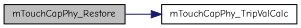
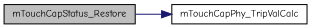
node "mTouchCapPhy_Restore": label "mTouchCapPhy_Restore" -> "mTouchCapStatus_Restore"
